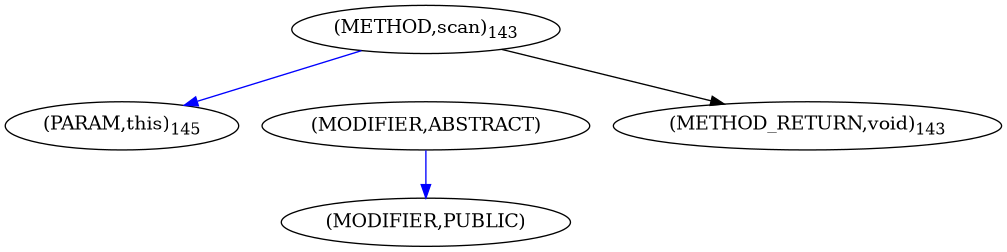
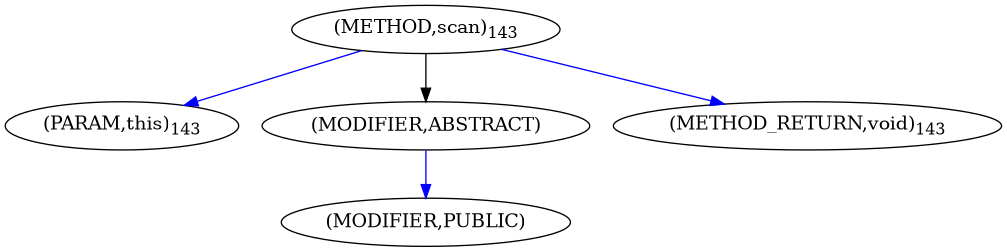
edge "(METHOD,scan)" -> "(MODIFIER,ABSTRACT)": added
edge "(METHOD,scan)" -> "(METHOD_RETURN,void)": color black -> blue
node "(PARAM,this)": text "145" -> "143"
